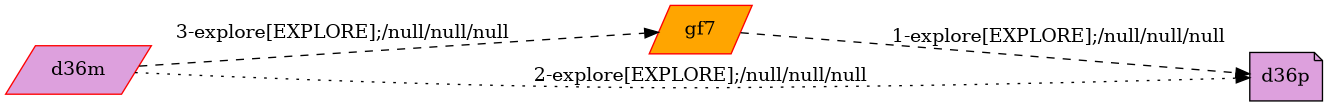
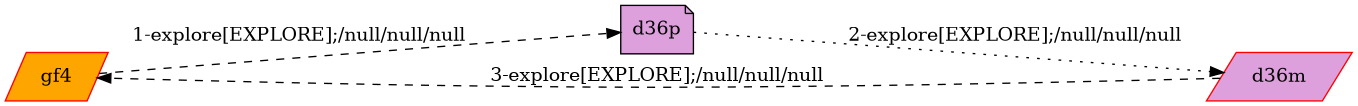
node "gf7": label "gf7" -> "gf4"
edge "d36m" -> "d36p": reversed
